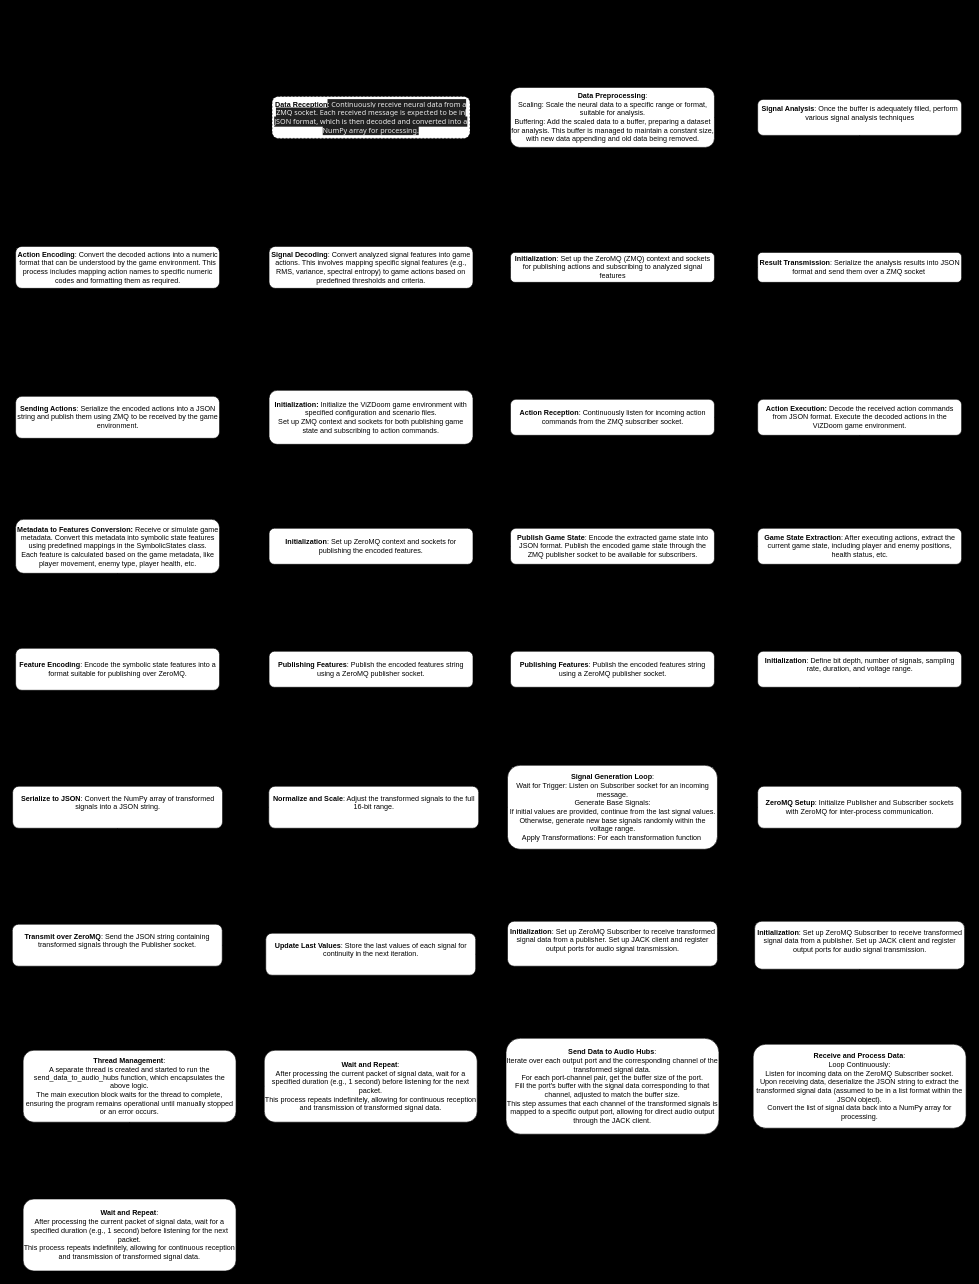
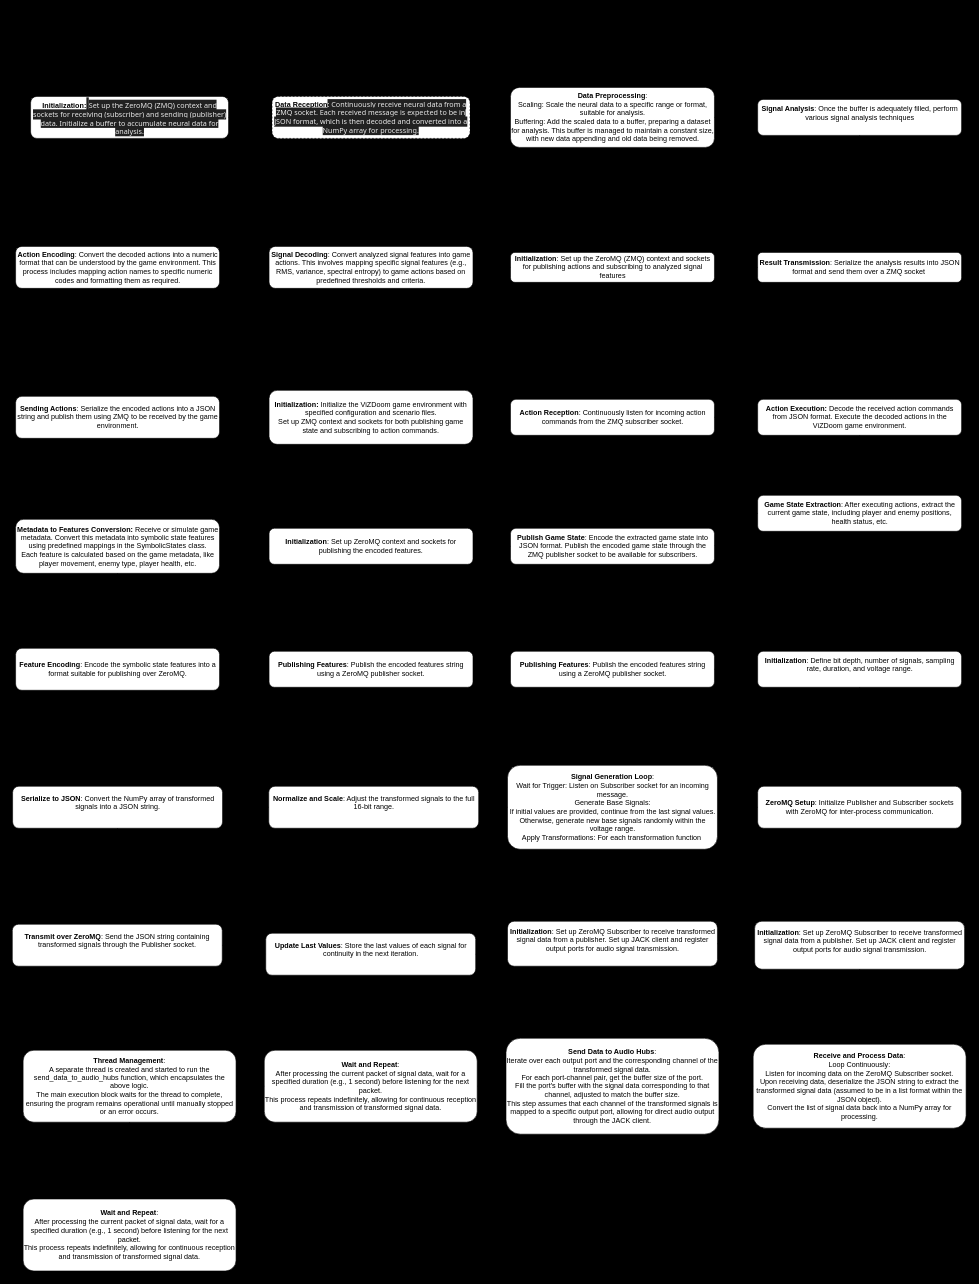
node "Initialization: Set up the ZeroMQ (ZMQ) context and sockets for receiving (subscriber) and sending (publisher) data. Initialize a buffer to accumulate neural data for analysis.": added
edge "Initialization: Set up the ZeroMQ (ZMQ) context and sockets for receiving (subscriber) and sending (publisher) data. Initialize a buffer to accumulate neural data for analysis." -> "Data Reception: Continuously receive neural data from a ZMQ socket. Each received message is expected to be in JSON format, which is then decoded and converted into a NumPy array for processing.": added
node "Game State Extraction: After executing actions, extract the current game state, including player and enemy positions, health status, etc.": moved (860, 546) -> (860, 513)
